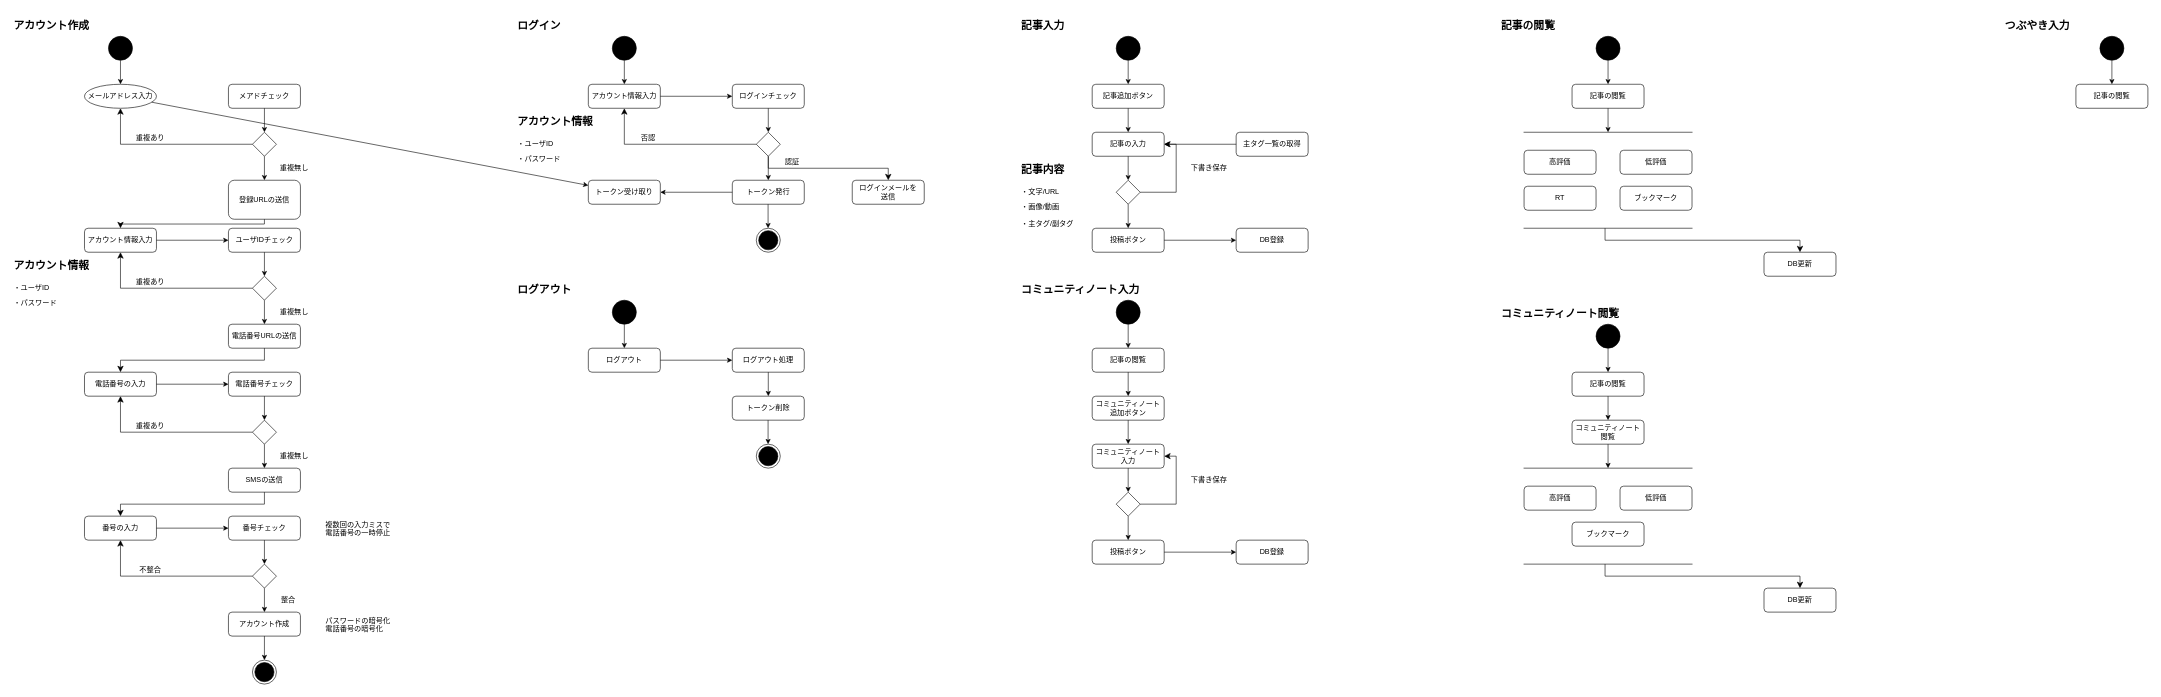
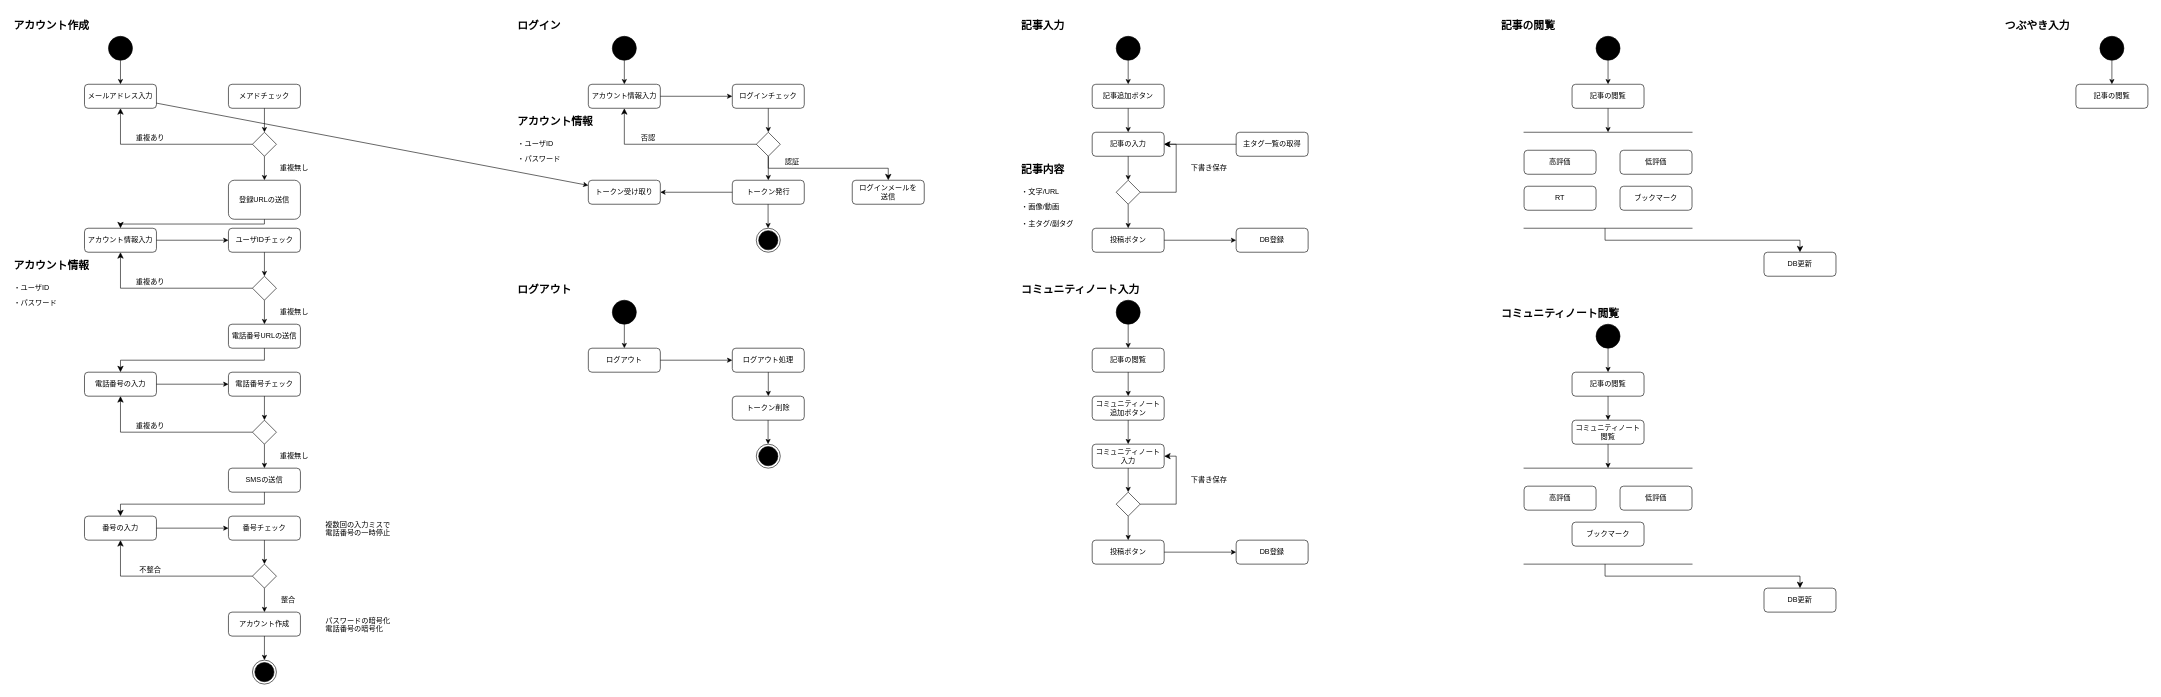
node "メールアドレス入力": shape ellipse -> rounded rectangle
